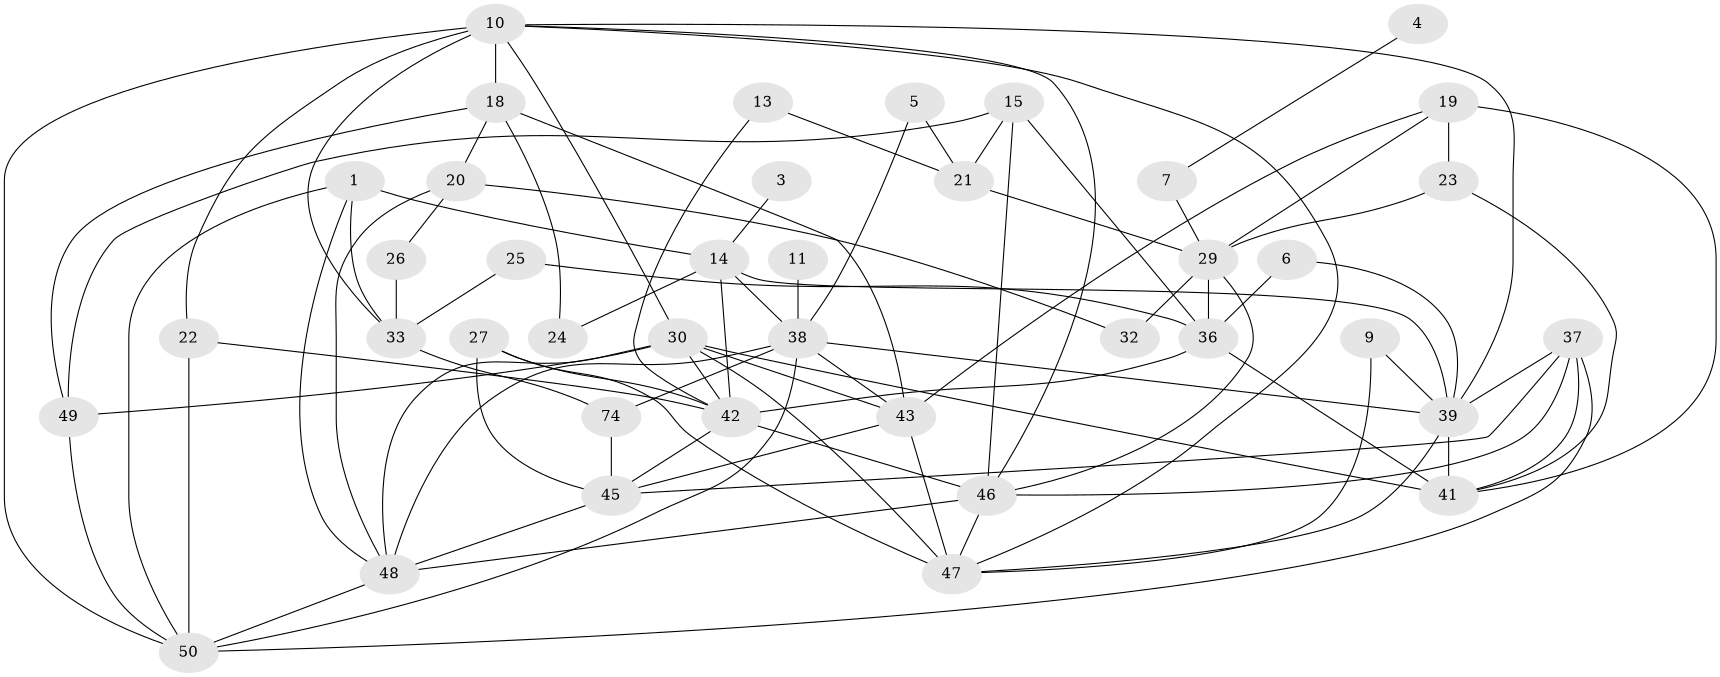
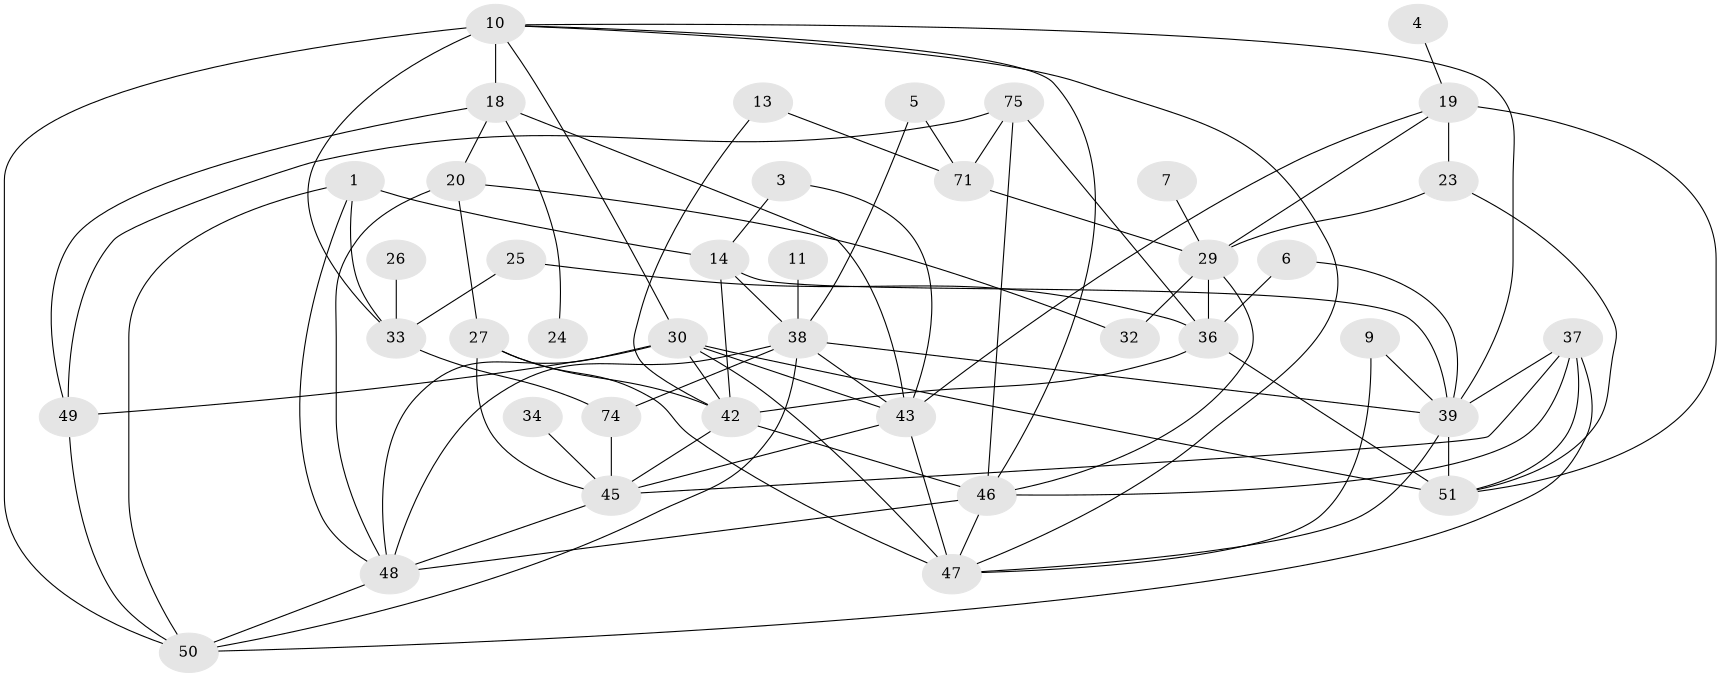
node "15": label "15" -> "75"
edge "4" -- "7": now "4" -- "19"
node "21": label "21" -> "71"
edge "20" -- "26": now "20" -- "27"
edge "3" -- "43": added
edge "14" -- "24": removed
node "22": removed
node "34": added
node "41": label "41" -> "51"
